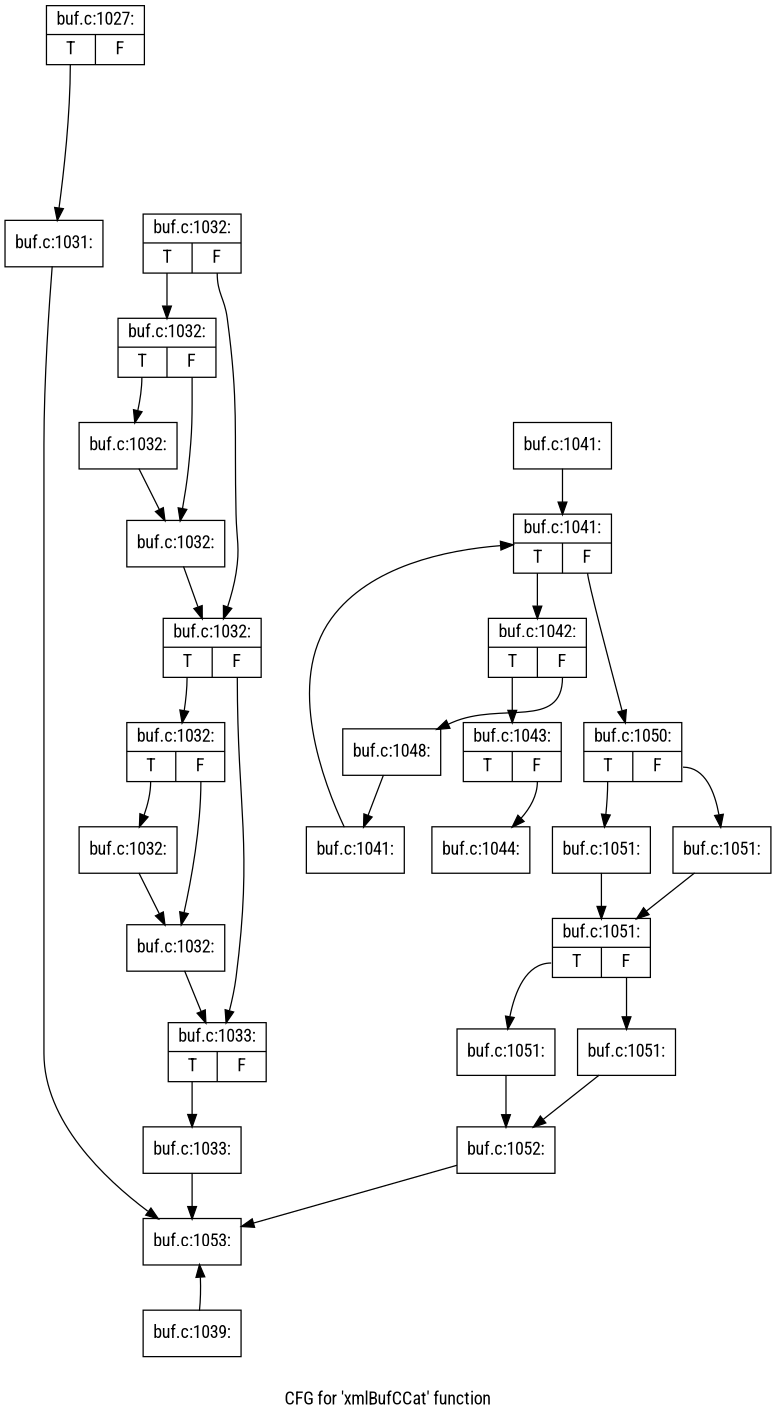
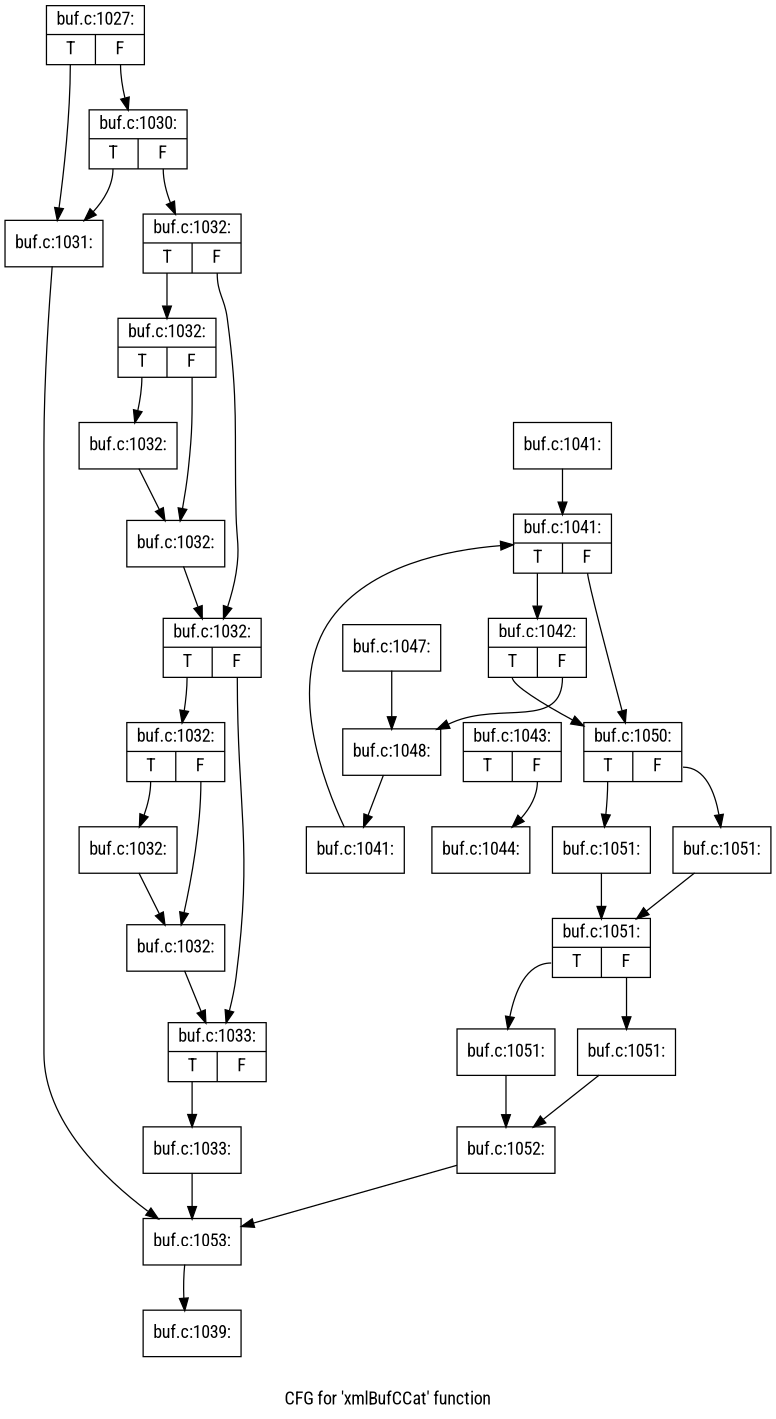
node "buf.c:1030:": added
node "buf.c:1047:": added
edge "buf.c:1042:" -> "buf.c:1043:": now "buf.c:1042:" -> "buf.c:1050:"
edge "buf.c:1039:" -> "buf.c:1053:": reversed
